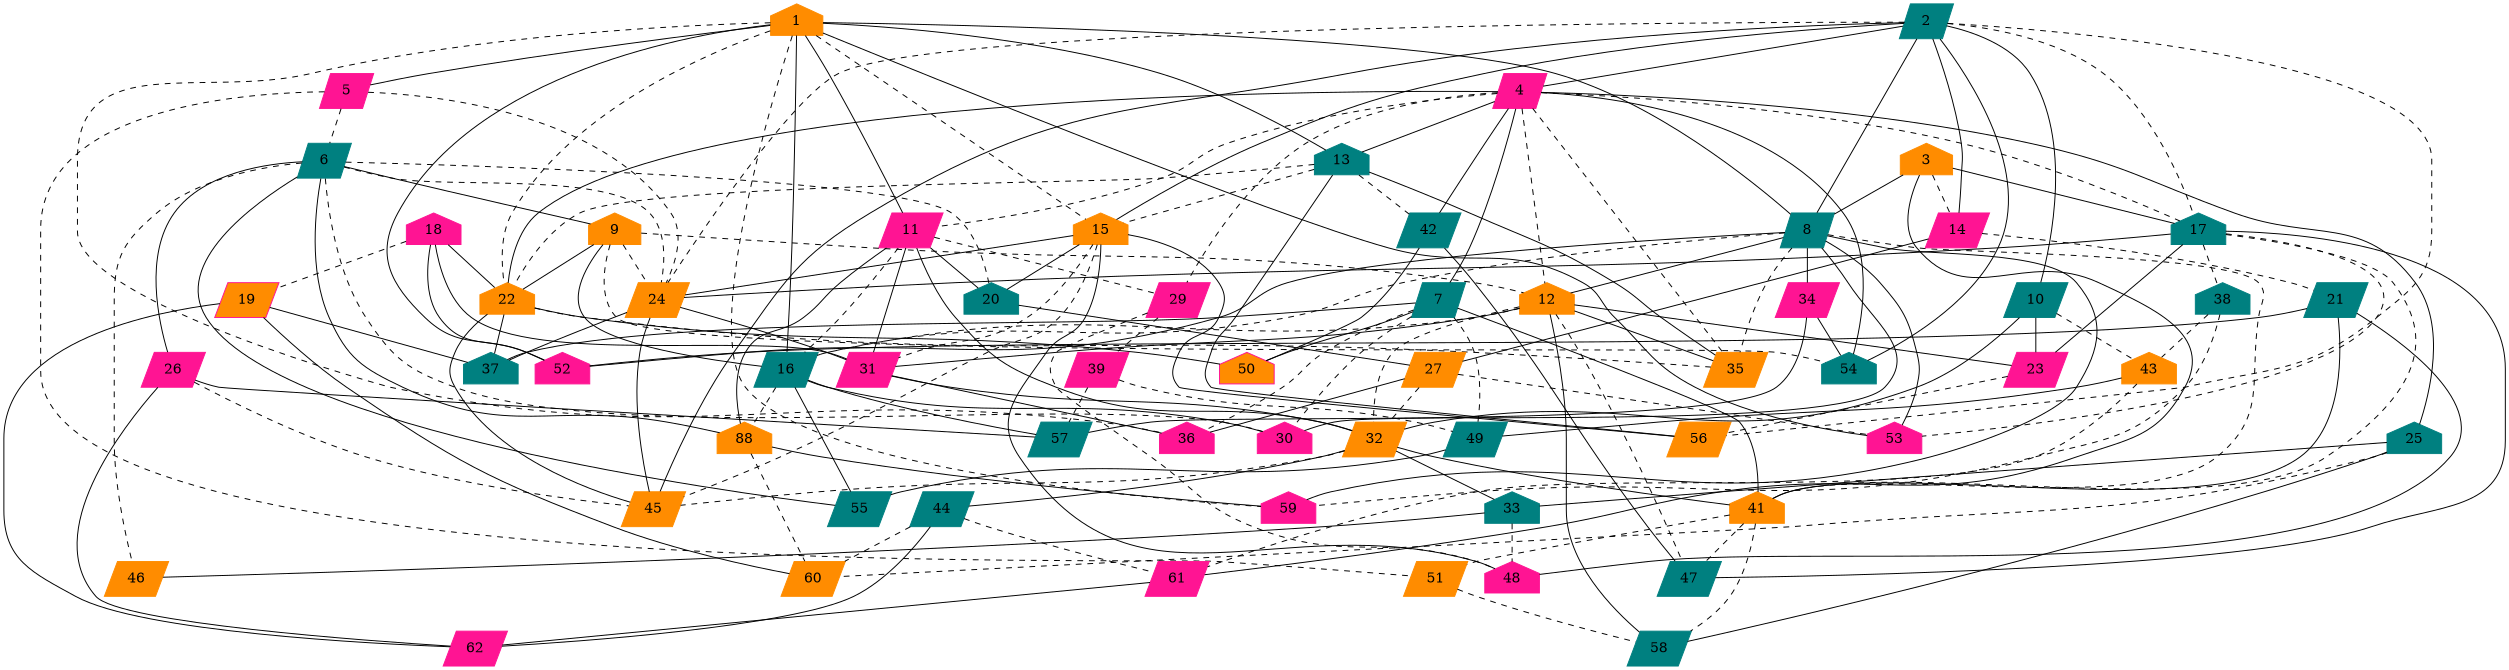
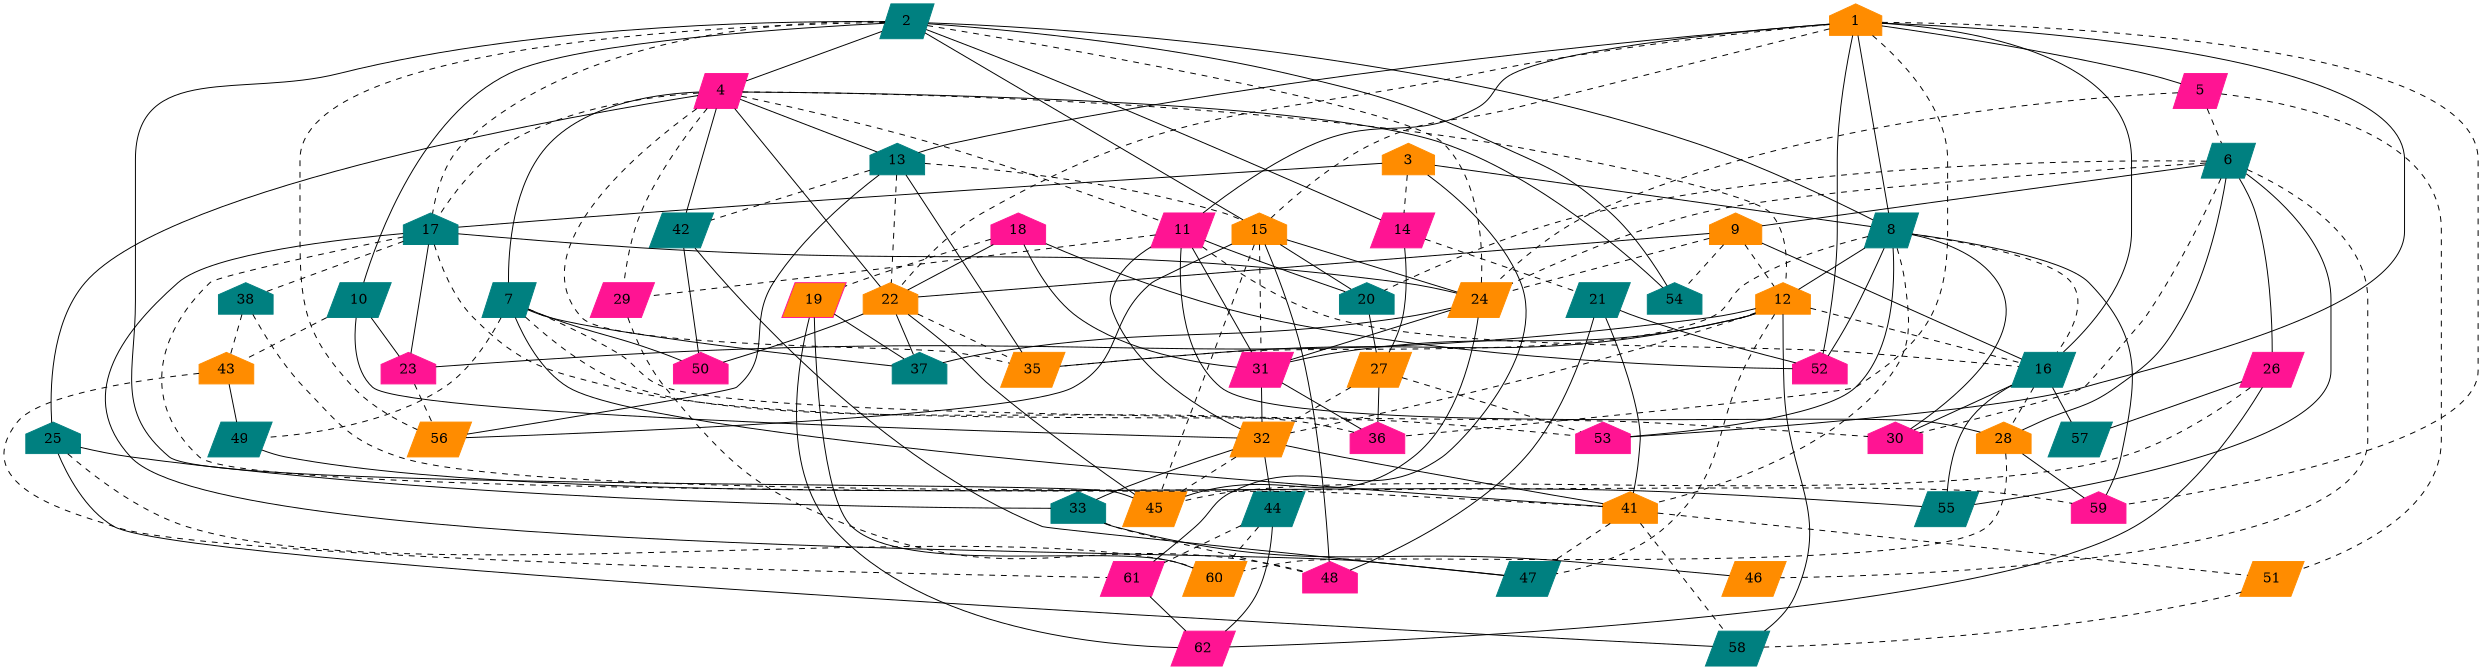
node "34": removed
node "39": removed
node "50": fillcolor darkorange -> deeppink
node "23": shape parallelogram -> house
node "88": label "88" -> "28"
